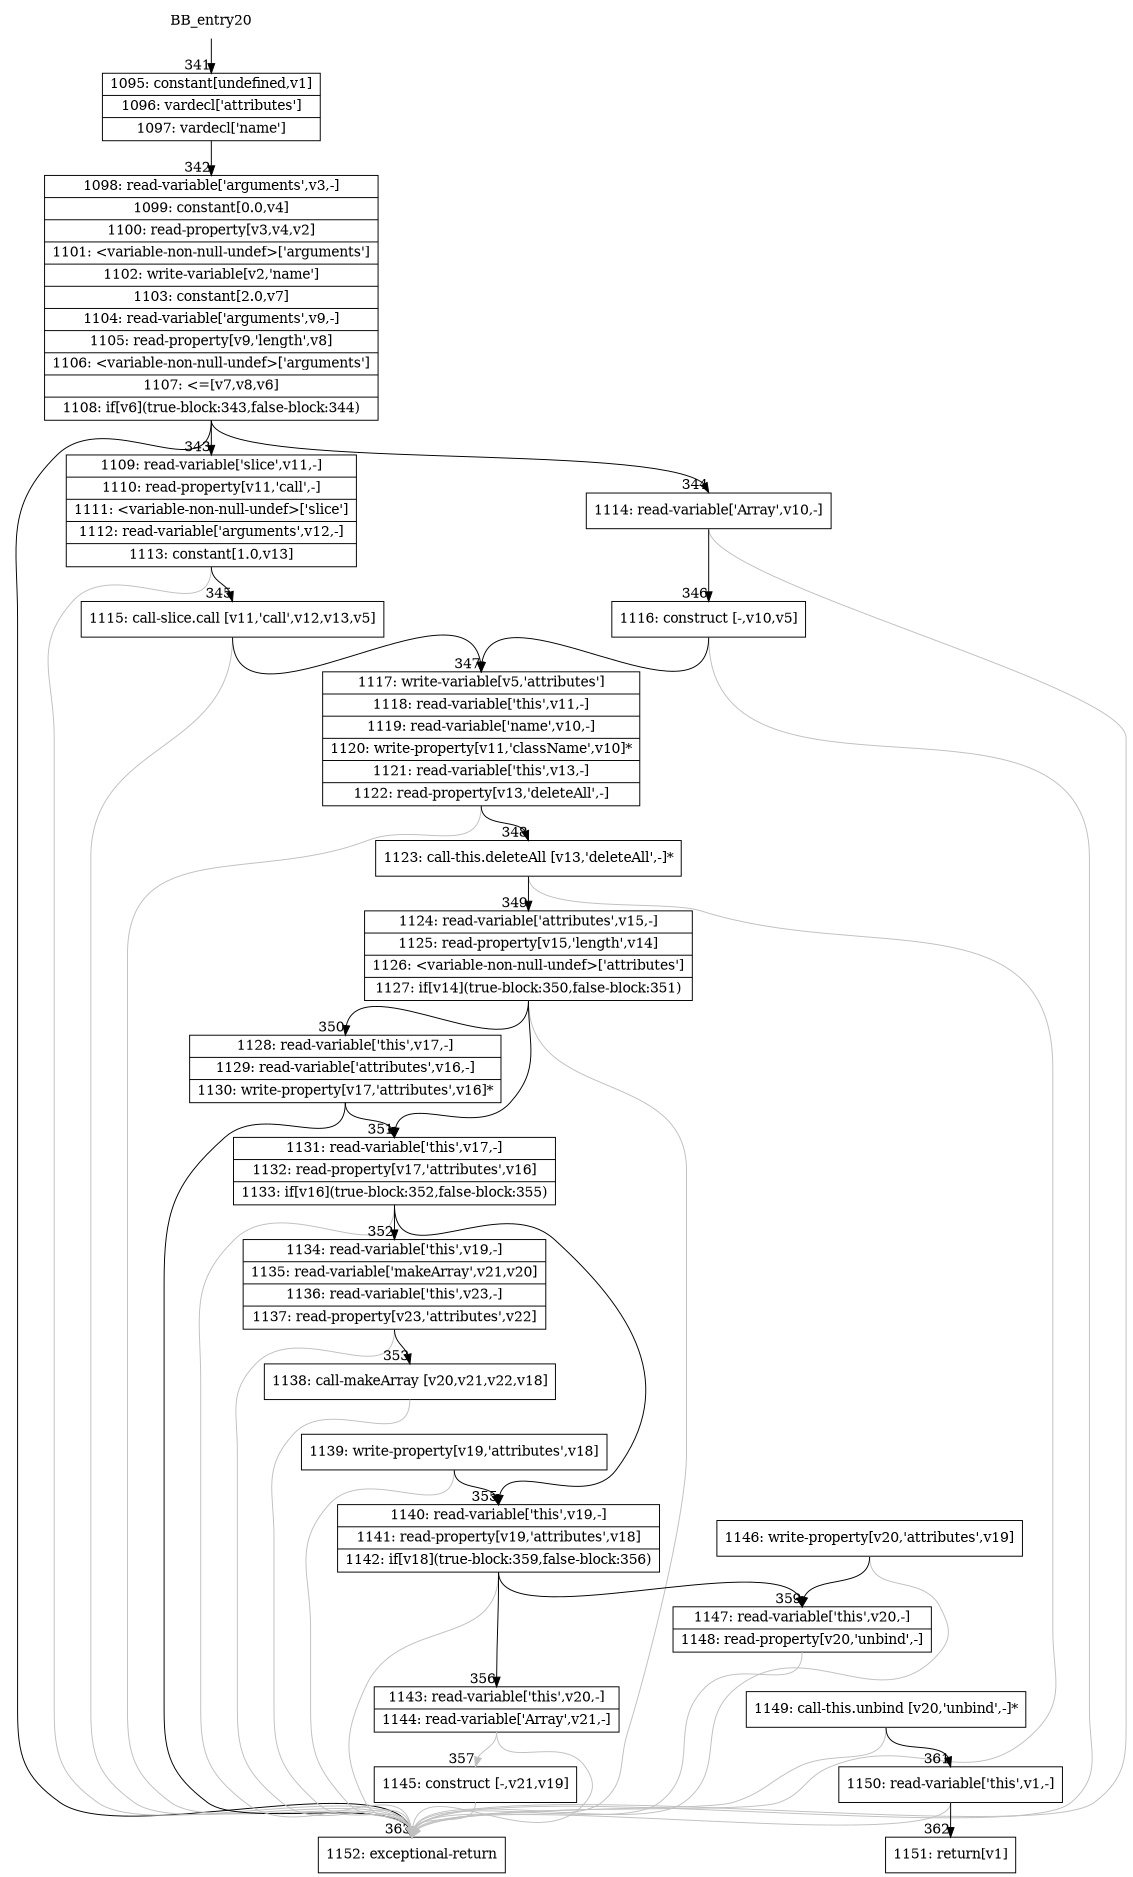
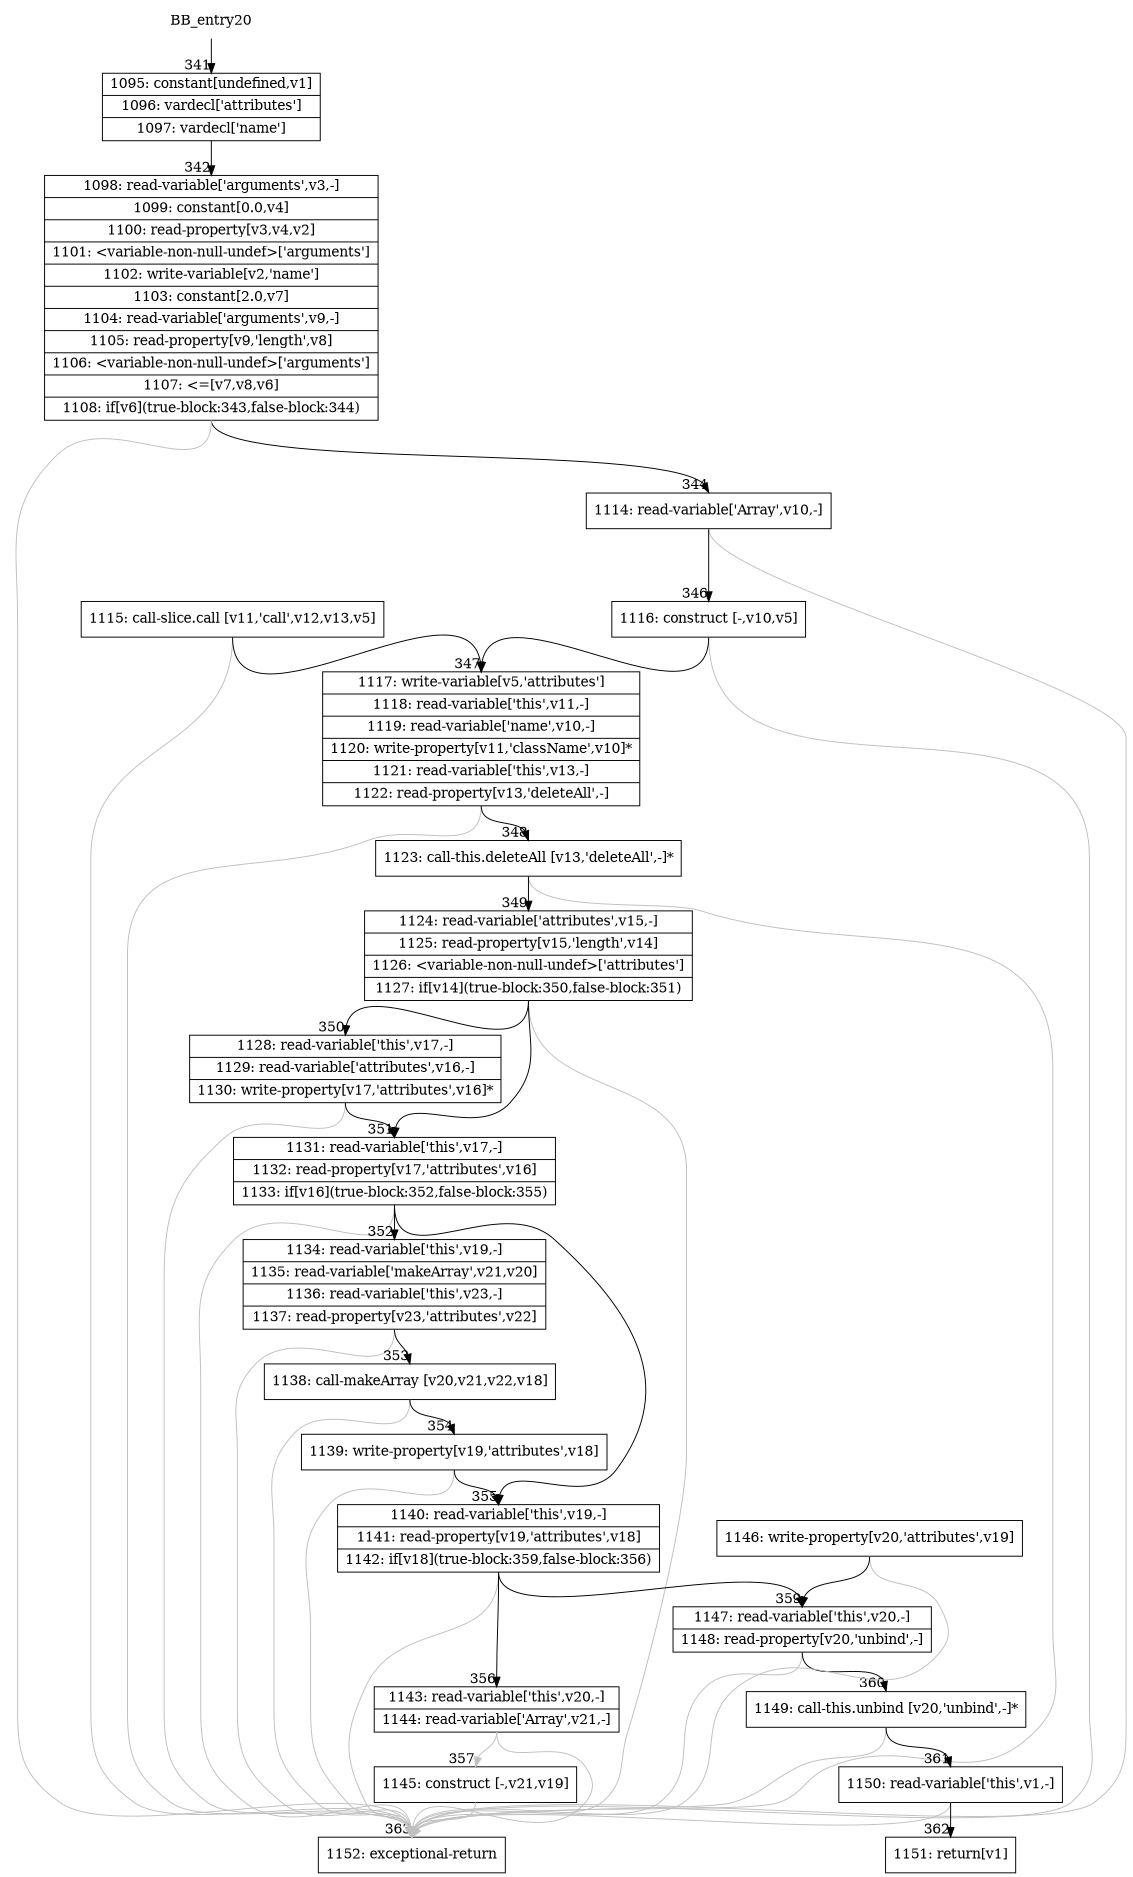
node "1109: read-variable['slice',v11,-]": removed
edge "1098: read-variable['arguments',v3,-]" -> "1152: exceptional-return": color black -> gray
edge "1138: call-makeArray [v20,v21,v22,v18]" -> "1139: write-property[v19,'attributes',v18]": added
edge "1128: read-variable['this',v17,-]" -> "1152: exceptional-return": color black -> gray
edge "1147: read-variable['this',v20,-]" -> "1149: call-this.unbind [v20,'unbind',-]*": added
